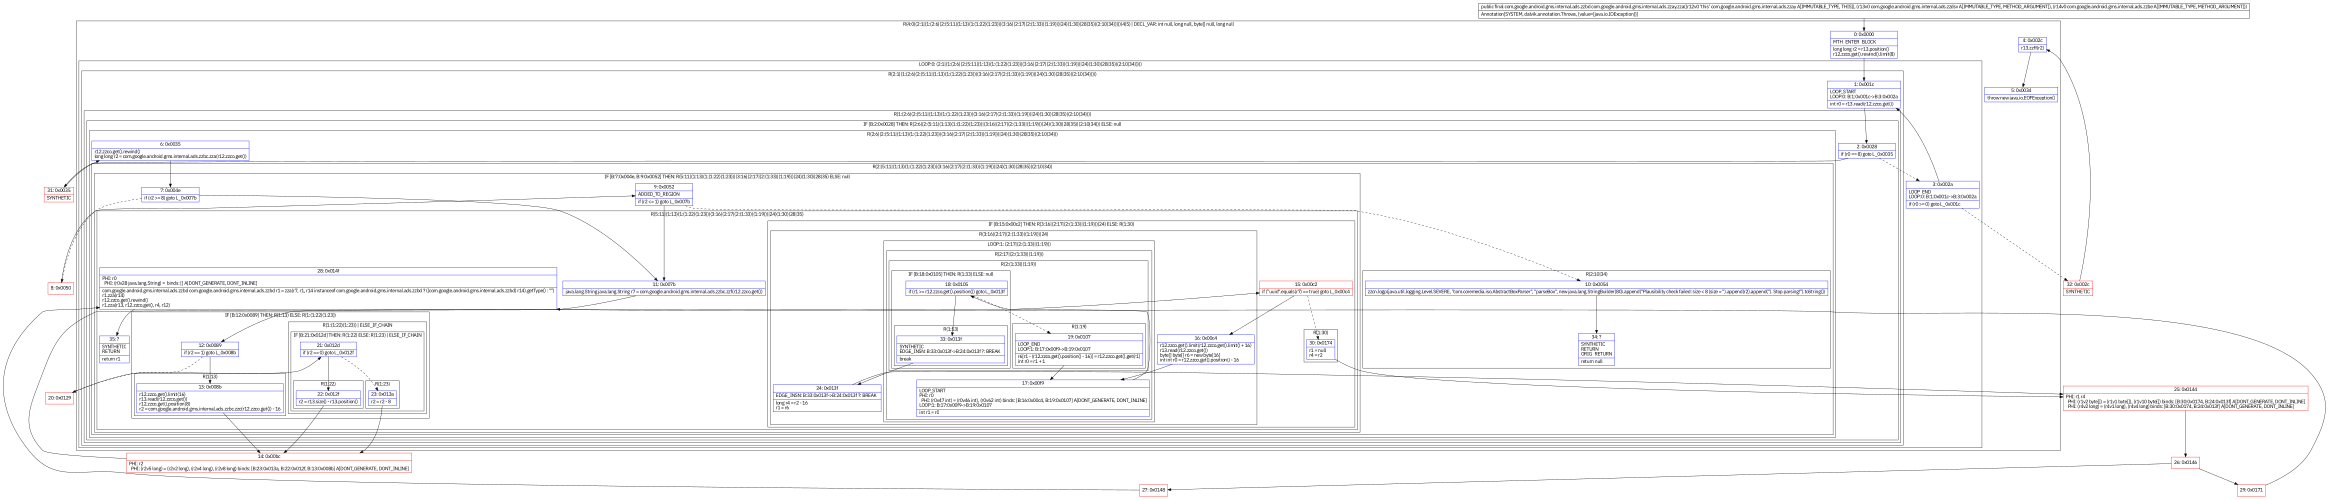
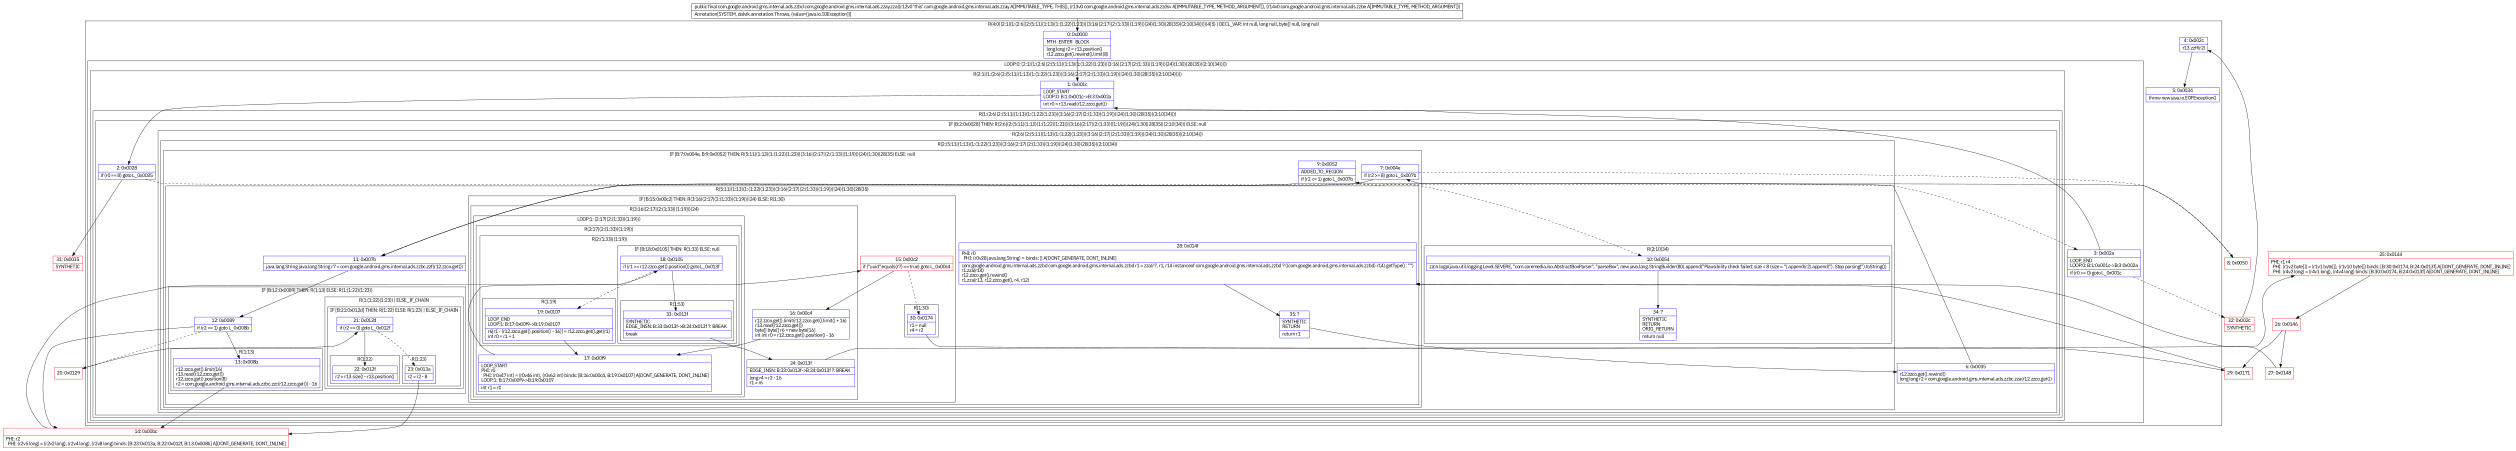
edge "31: 0x0035" -> "6: 0x0035": now "35: ?" -> "6: 0x0035"
edge "30: 0x0174" -> "25: 0x0144": now "30: 0x0174" -> "29: 0x0171"
edge "22: 0x012f" -> "14: 0x00bc": now "12: 0x0089" -> "14: 0x00bc"
